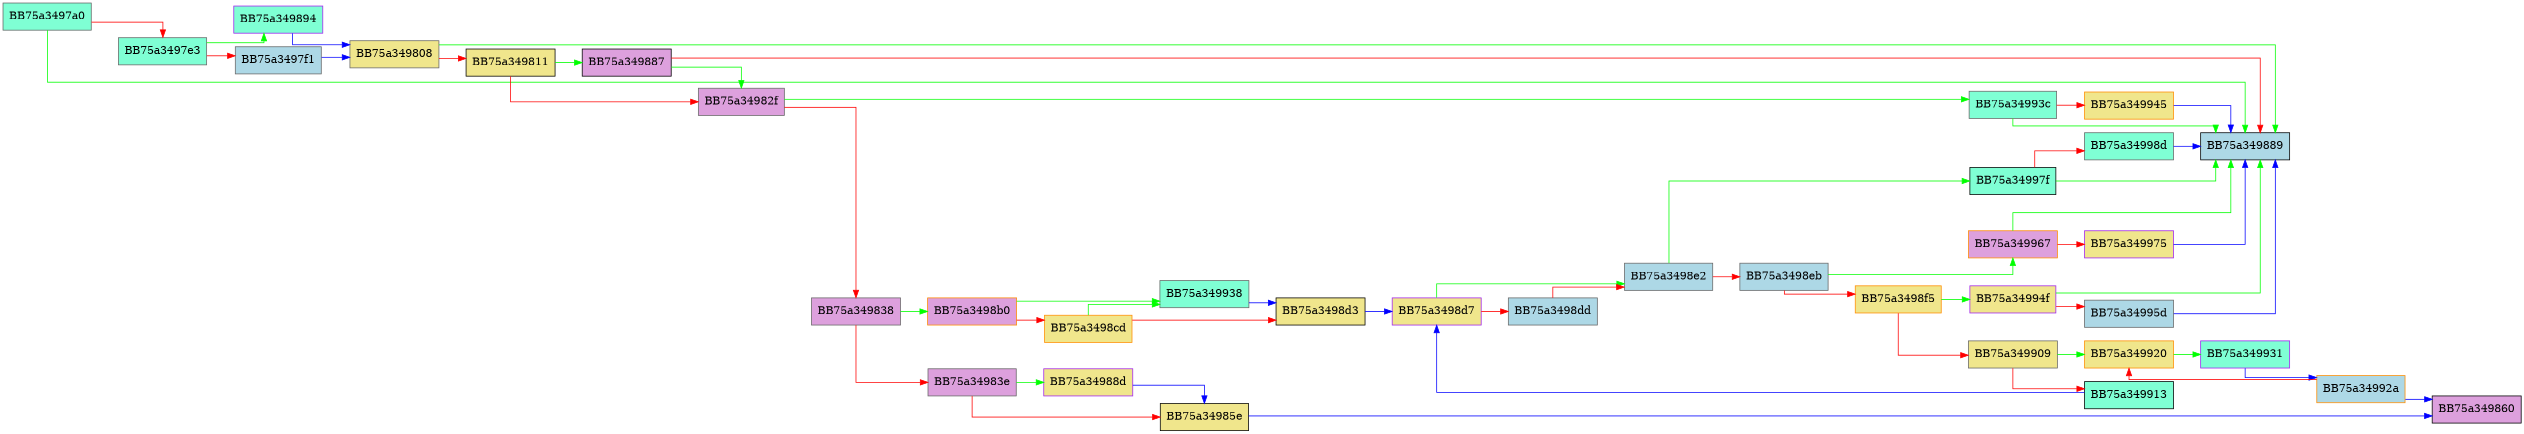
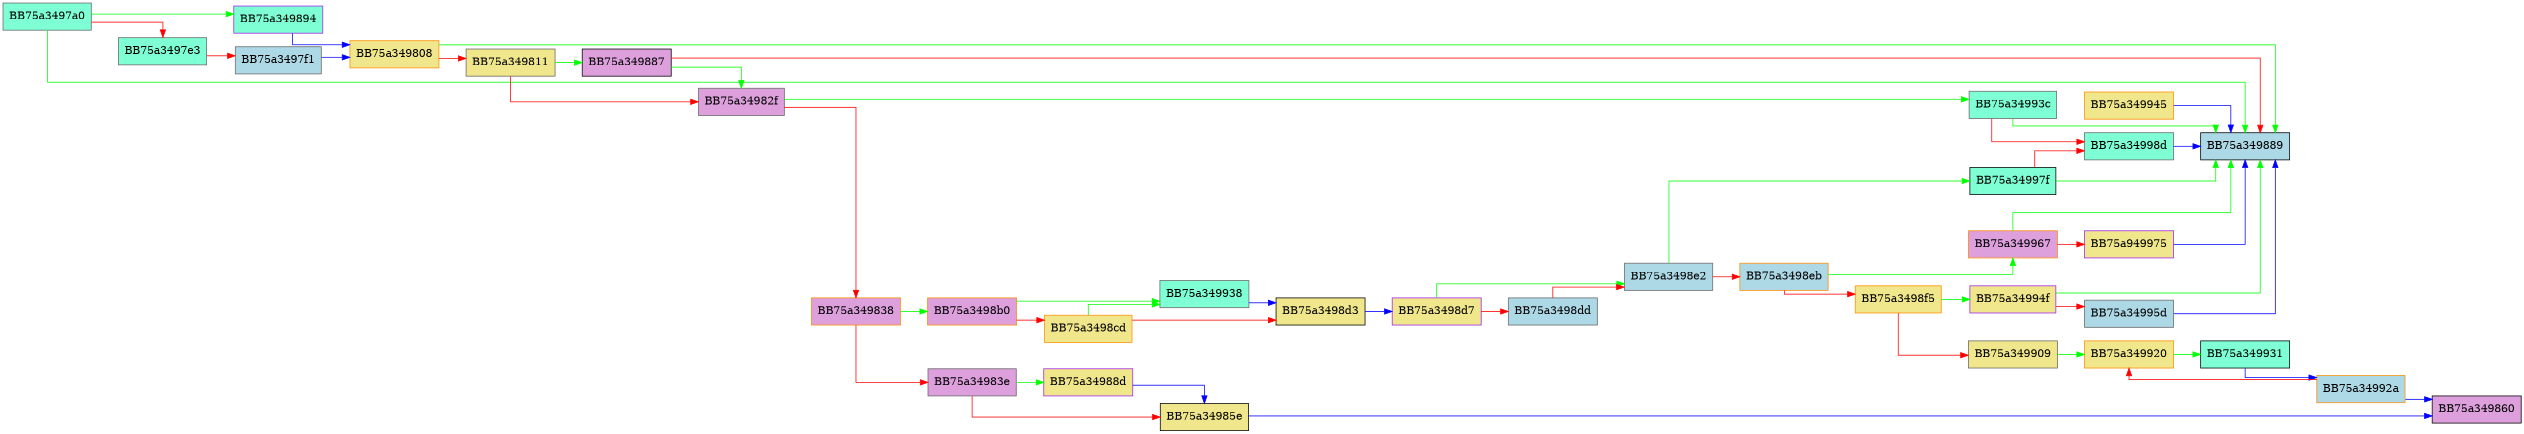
edge "BB75a3497e3" -> "BB75a349894": now "BB75a3497a0" -> "BB75a349894"
node "BB75a349808": color gray40 -> darkorange
node "BB75a349811": color black -> gray40
edge "BB75a34993c" -> "BB75a349945": now "BB75a34993c" -> "BB75a34998d"
node "BB75a349975": label "BB75a349975" -> "BB75a949975"
node "BB75a3498eb": color gray40 -> darkorange
node "BB75a349838": color gray40 -> darkorange
node "BB75a349931": color purple -> black
node "BB75a349913": removed
